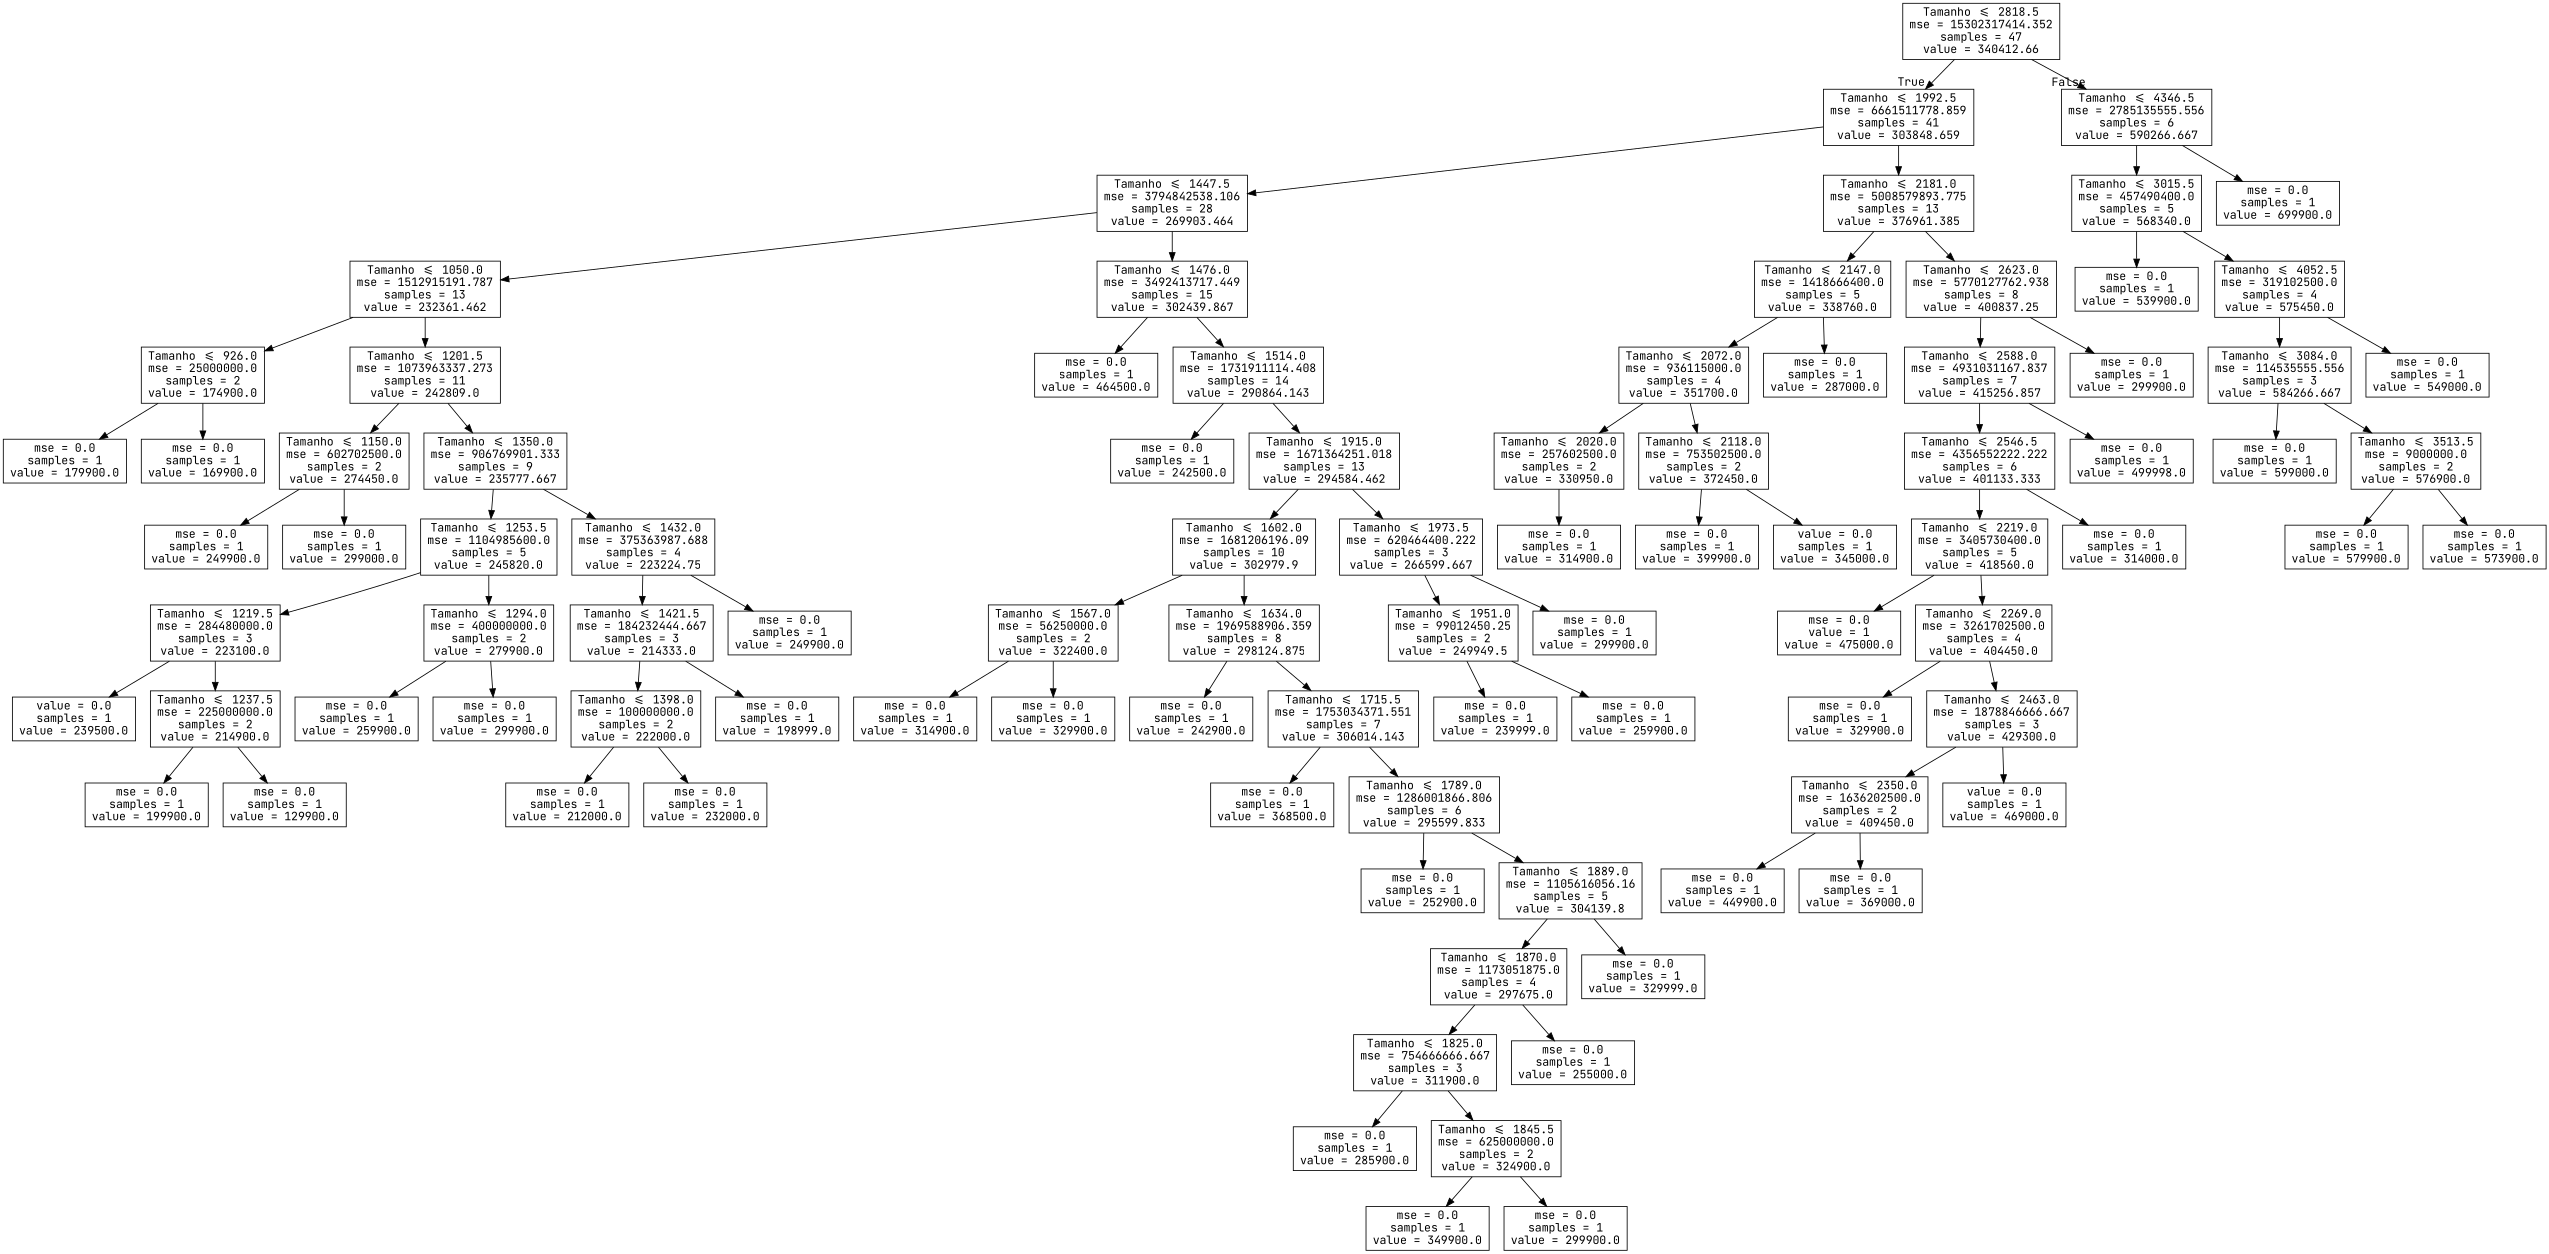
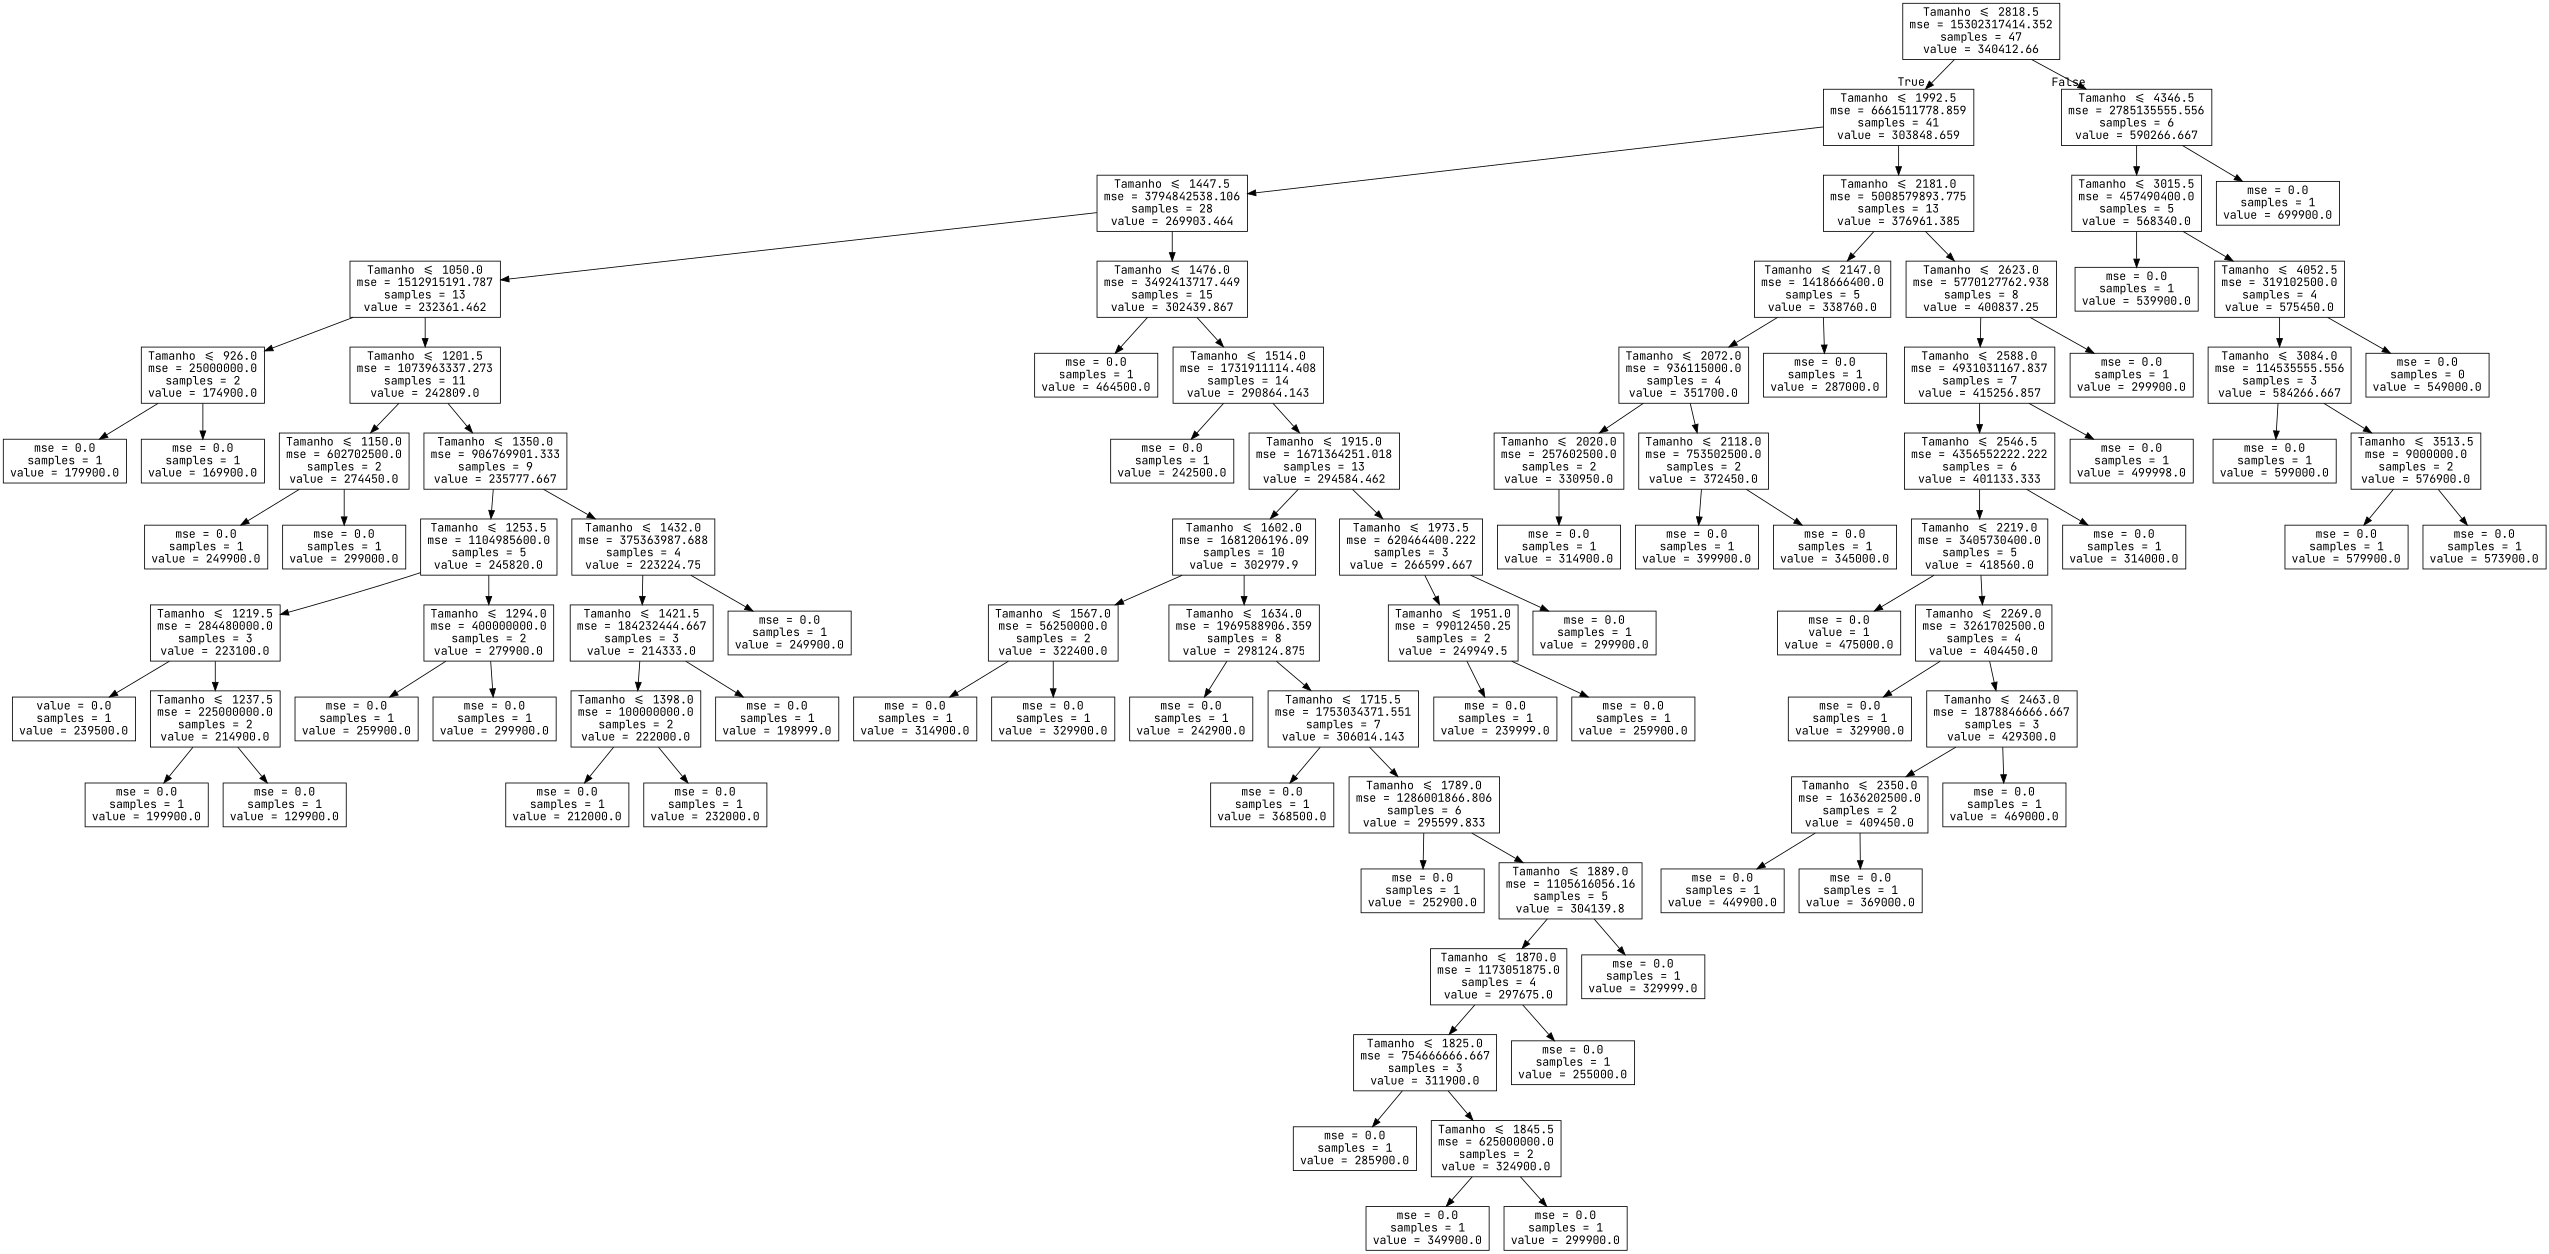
node "mse = 0.0 samples = 1 value = 549000.0": label "mse = 0.0 samples = 1 value = 549000.0" -> "mse = 0.0 samples = 0 value = 549000.0"
node "value = 0.0 samples = 1 value = 345000.0": label "value = 0.0 samples = 1 value = 345000.0" -> "mse = 0.0 samples = 1 value = 345000.0"
node "value = 0.0 samples = 1 value = 469000.0": label "value = 0.0 samples = 1 value = 469000.0" -> "mse = 0.0 samples = 1 value = 469000.0"
